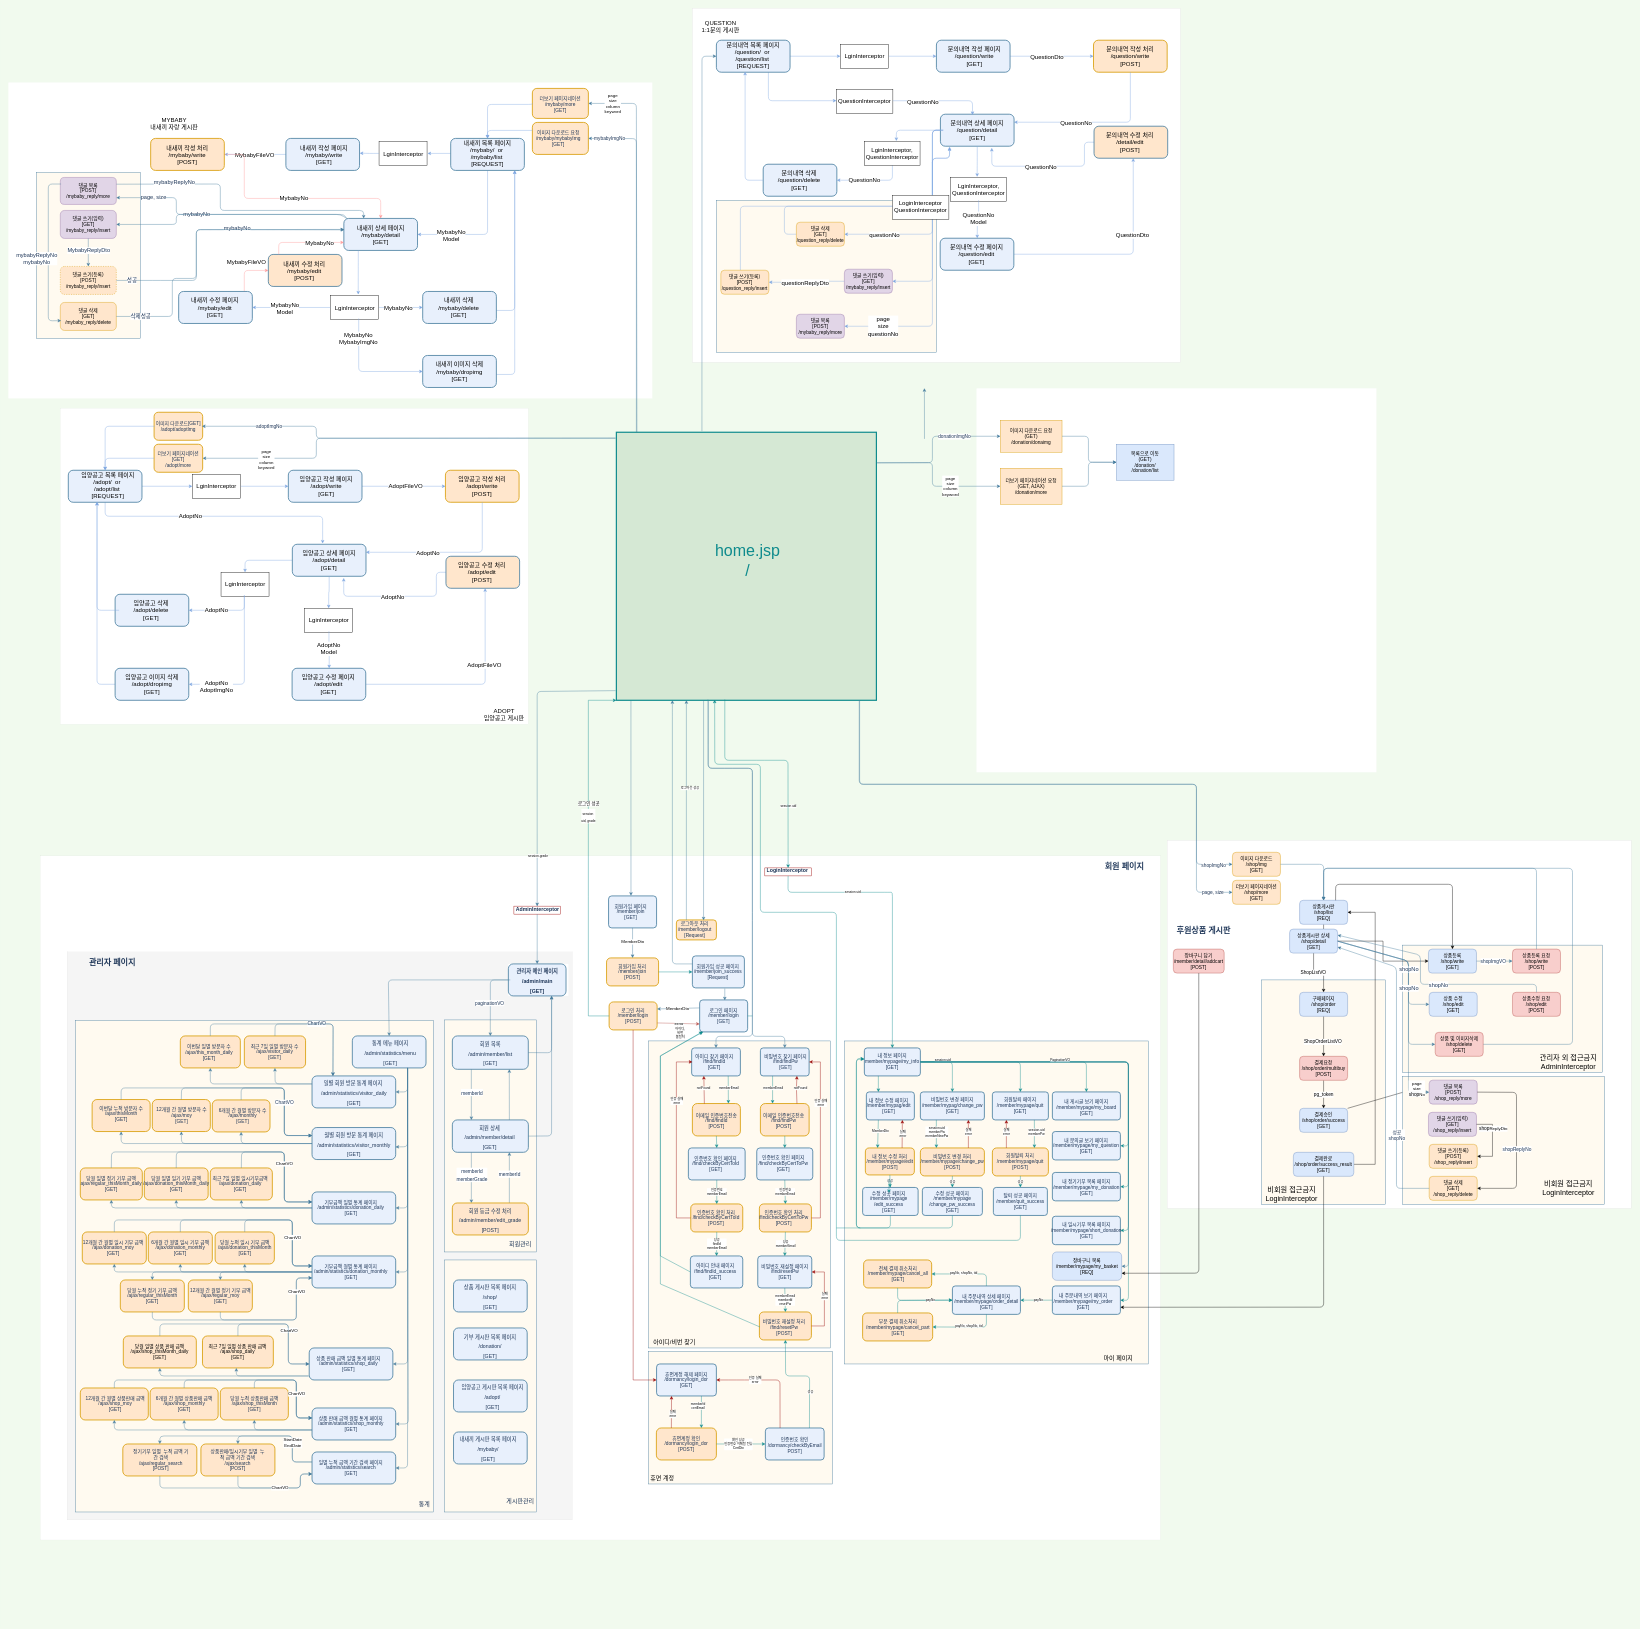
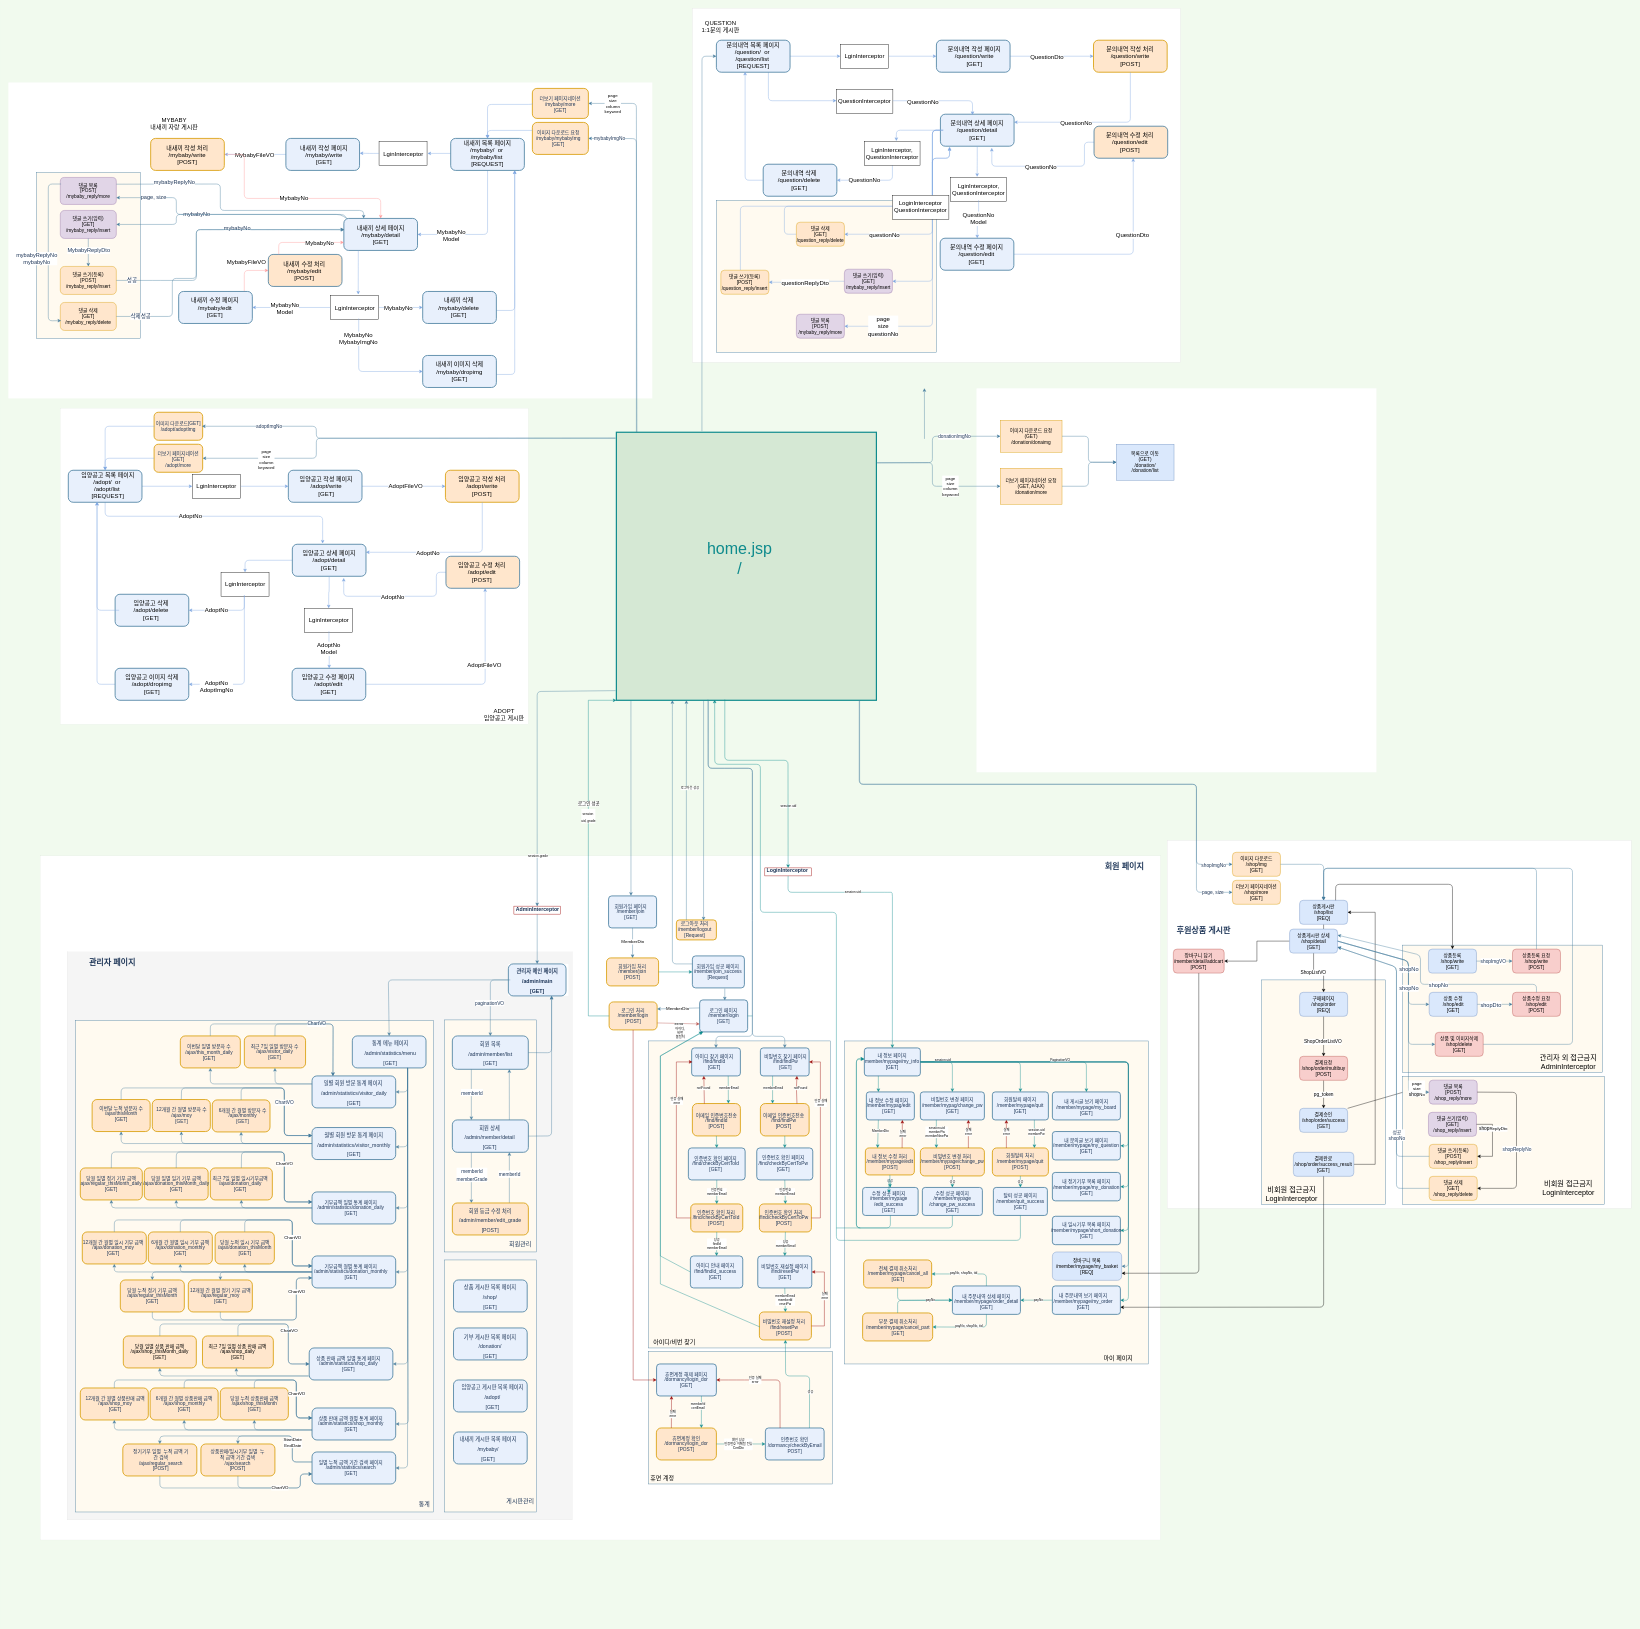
node "문의내역 수정 처리 /detail/edit [POST]": label "문의내역 수정 처리 /detail/edit [POST]" -> "문의내역 수정 처리 /question/edit [POST]"
node "댓글 쓰기(등록) [POST] /mybaby_reply/insert": style dashed -> solid
node "home.jsp /": moved (747, 560) -> (739, 558)
edge "상품게시판 상세 /shop/detail [GET]" -> "상품등록 /shop/write [GET]": now "상품게시판 상세 /shop/detail [GET]" -> "장바구니 담기 /member/detail/addcart [POST]"
edge "상품 수정 /shop/edit [GET]" -> "상품수정 요청 /shop/edit [POST]": added, label "shopDto"
edge "댓글 쓰기(등록) [POST] /shop_reply/insert" -> "상품게시판 상세 /shop/detail [GET]": added
